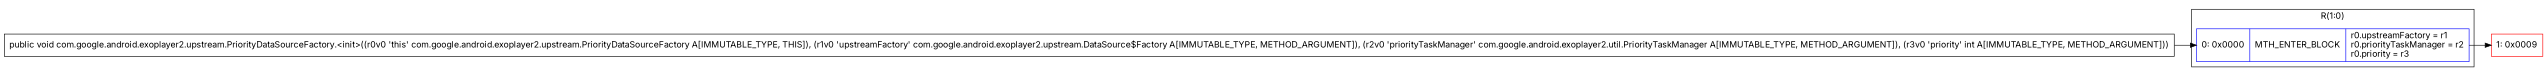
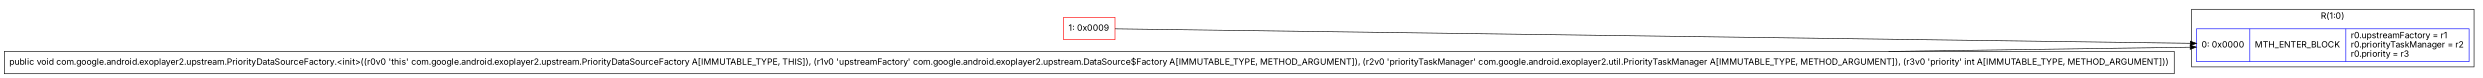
edge "0: 0x0000" -> "1: 0x0009": reversed
